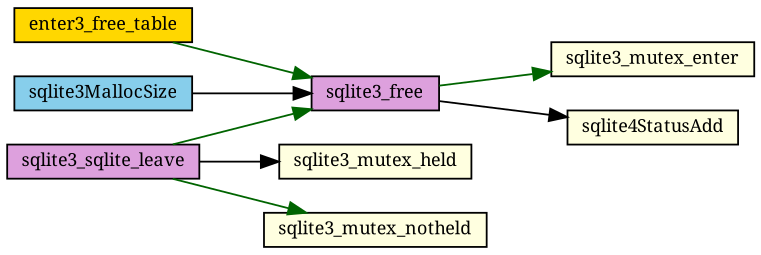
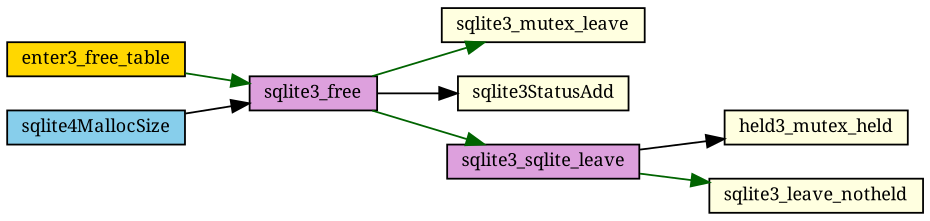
node "sqlite3_mutex_enter": label "sqlite3_mutex_enter" -> "sqlite3_mutex_leave"
node "sqlite3MallocSize": label "sqlite3MallocSize" -> "sqlite4MallocSize"
node "sqlite4StatusAdd": label "sqlite4StatusAdd" -> "sqlite3StatusAdd"
edge "sqlite3_sqlite_leave" -> "sqlite3_free": reversed
node "sqlite3_mutex_held": label "sqlite3_mutex_held" -> "held3_mutex_held"
node "sqlite3_mutex_notheld": label "sqlite3_mutex_notheld" -> "sqlite3_leave_notheld"
